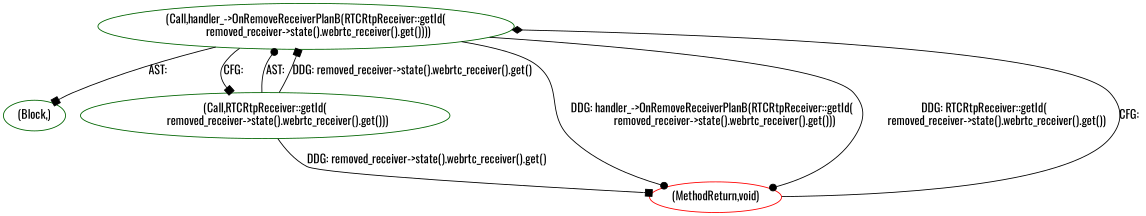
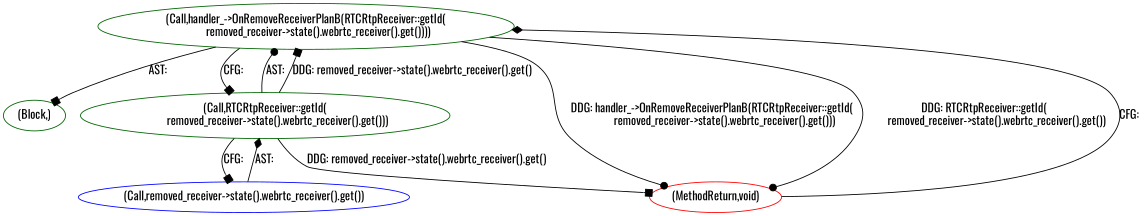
node "(Call,removed_receiver->state().webrtc_receiver().get())": added
